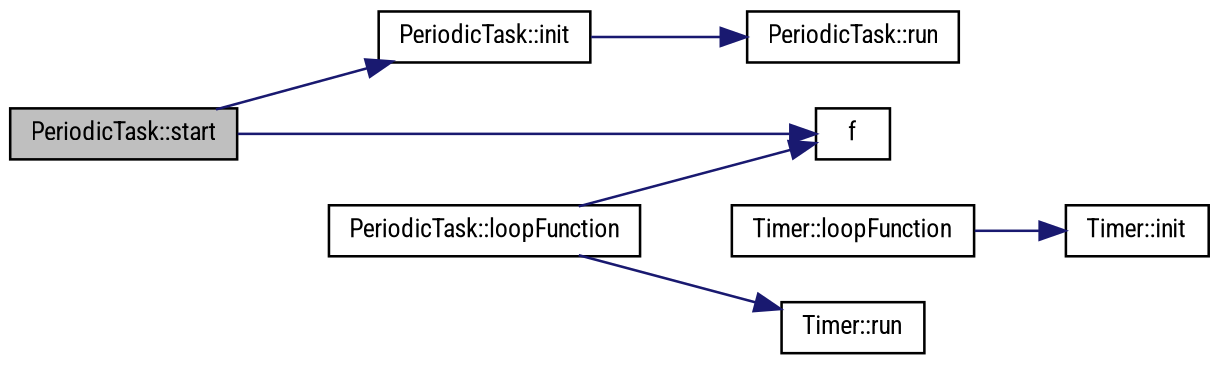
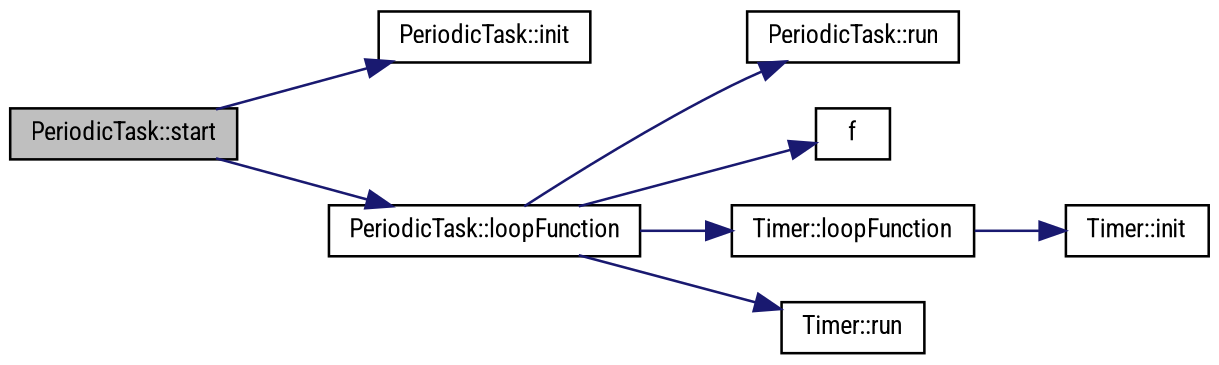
edge "PeriodicTask::init" -> "PeriodicTask::run": now "PeriodicTask::loopFunction" -> "PeriodicTask::run"
edge "PeriodicTask::start" -> "f": now "PeriodicTask::start" -> "PeriodicTask::loopFunction"
edge "PeriodicTask::loopFunction" -> "Timer::loopFunction": added
